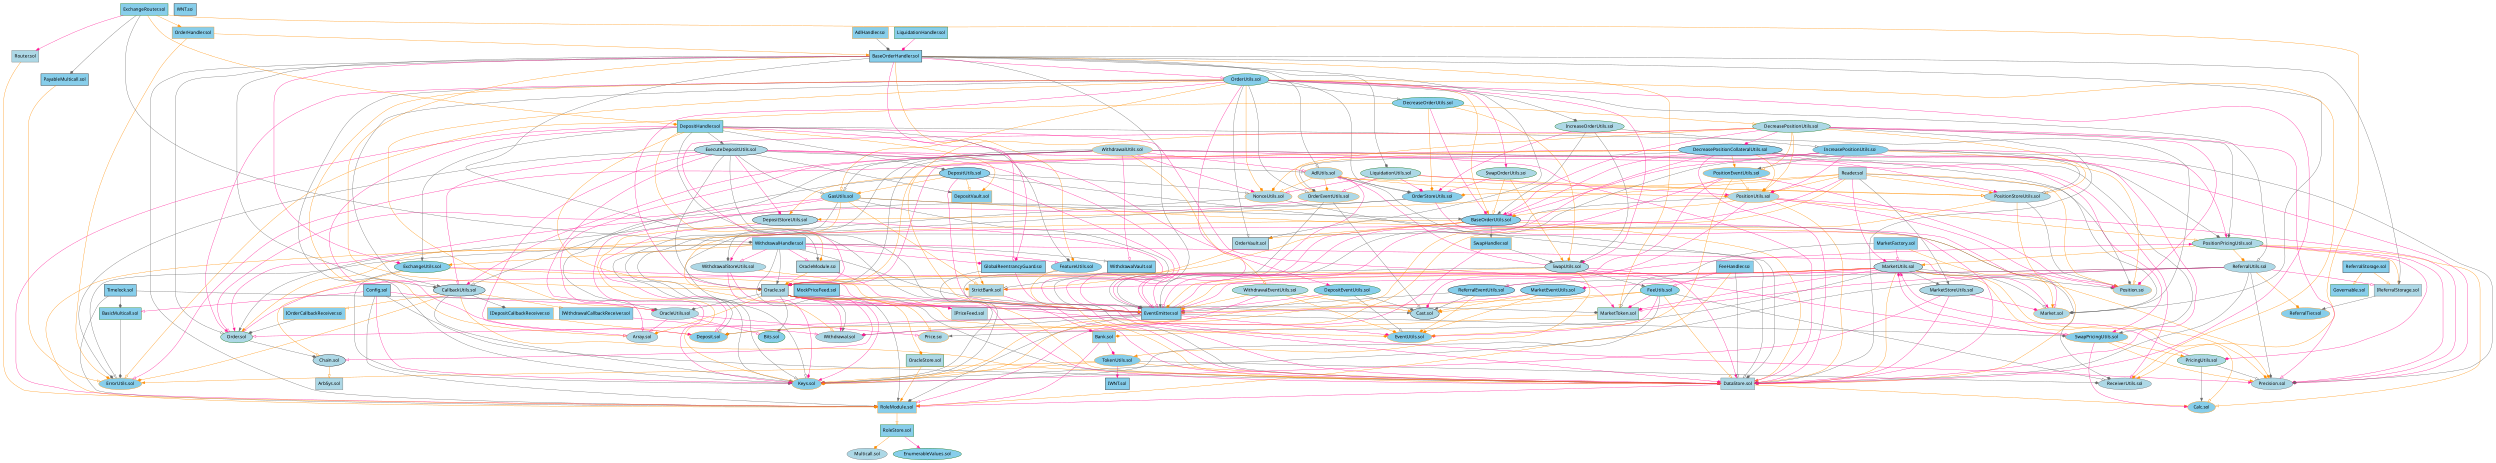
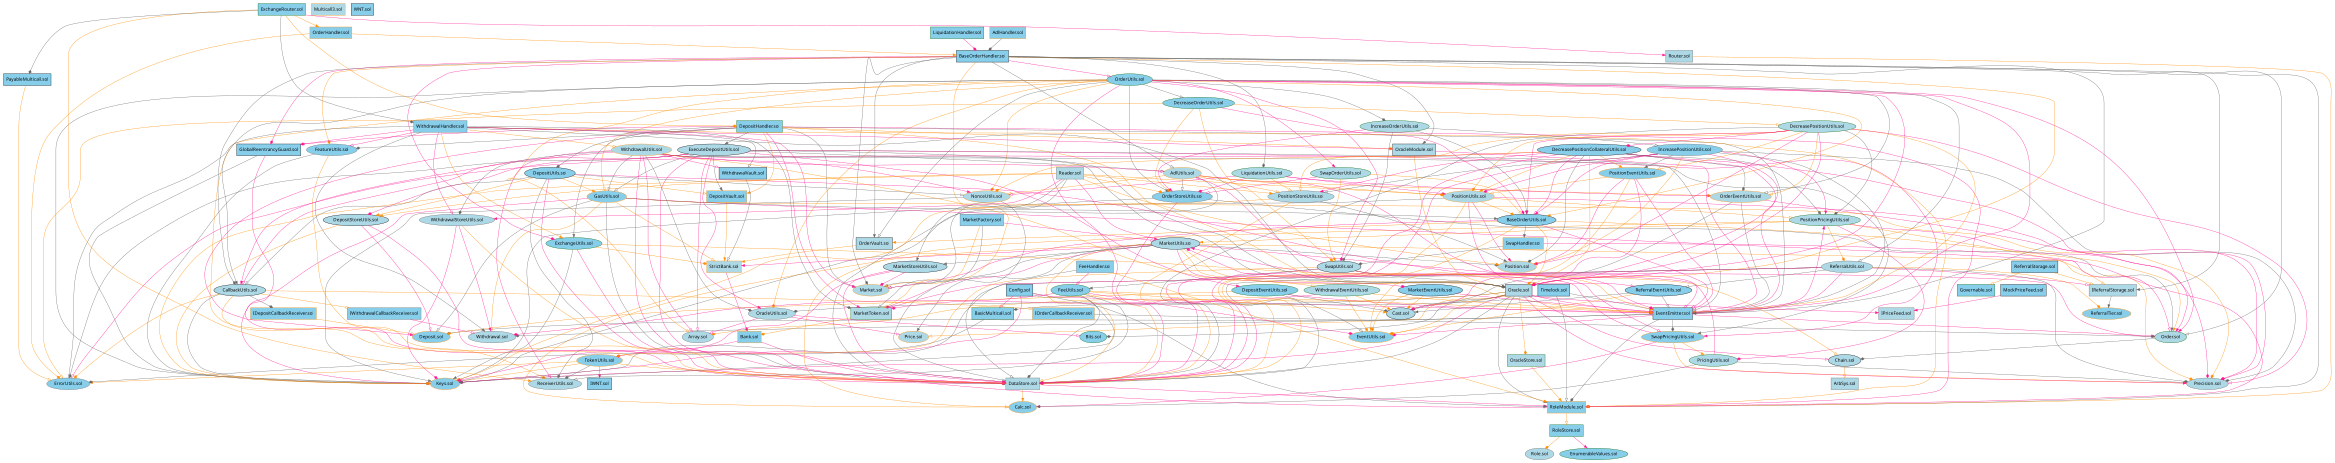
node "Multicall3.sol": added
edge "WithdrawalHandler.sol" -> "WithdrawalUtils.sol": added
node "ErrorUtils.sol": color darkorange -> gray40
node "Multicall.sol": label "Multicall.sol" -> "Role.sol"
